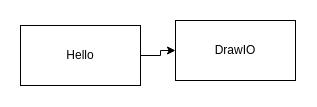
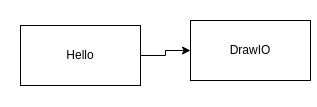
node "DrawIO": moved (236, 51) -> (251, 51)
